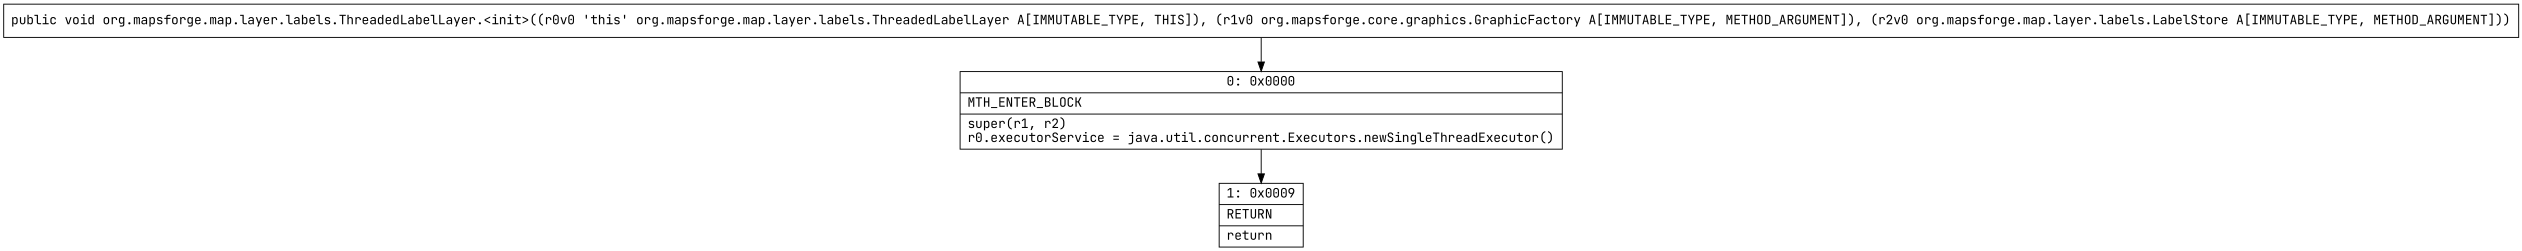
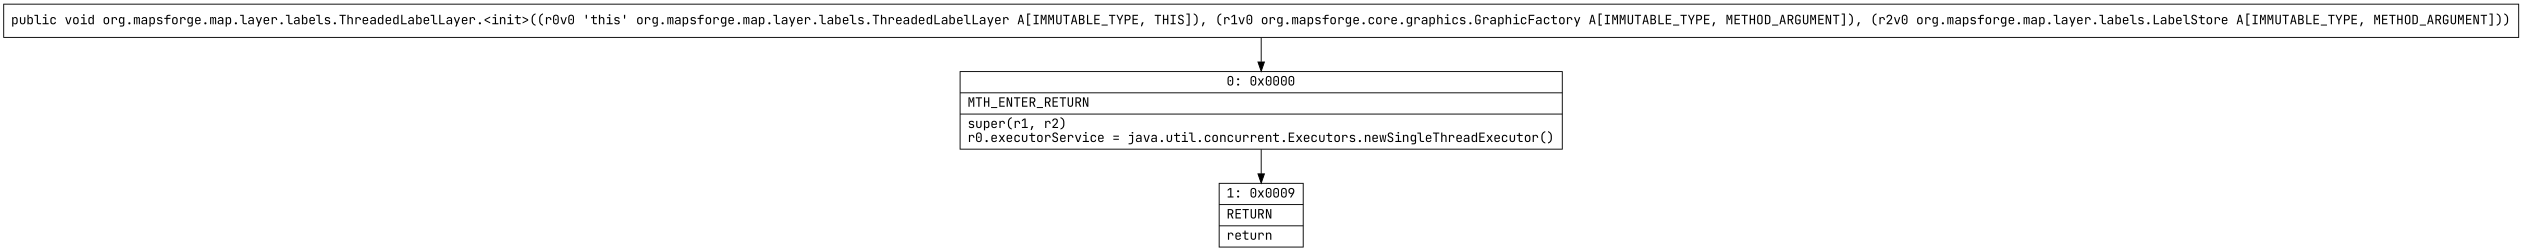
node "0: 0x0000": text "MTH_ENTER_BLOCK" -> "MTH_ENTER_RETURN"
